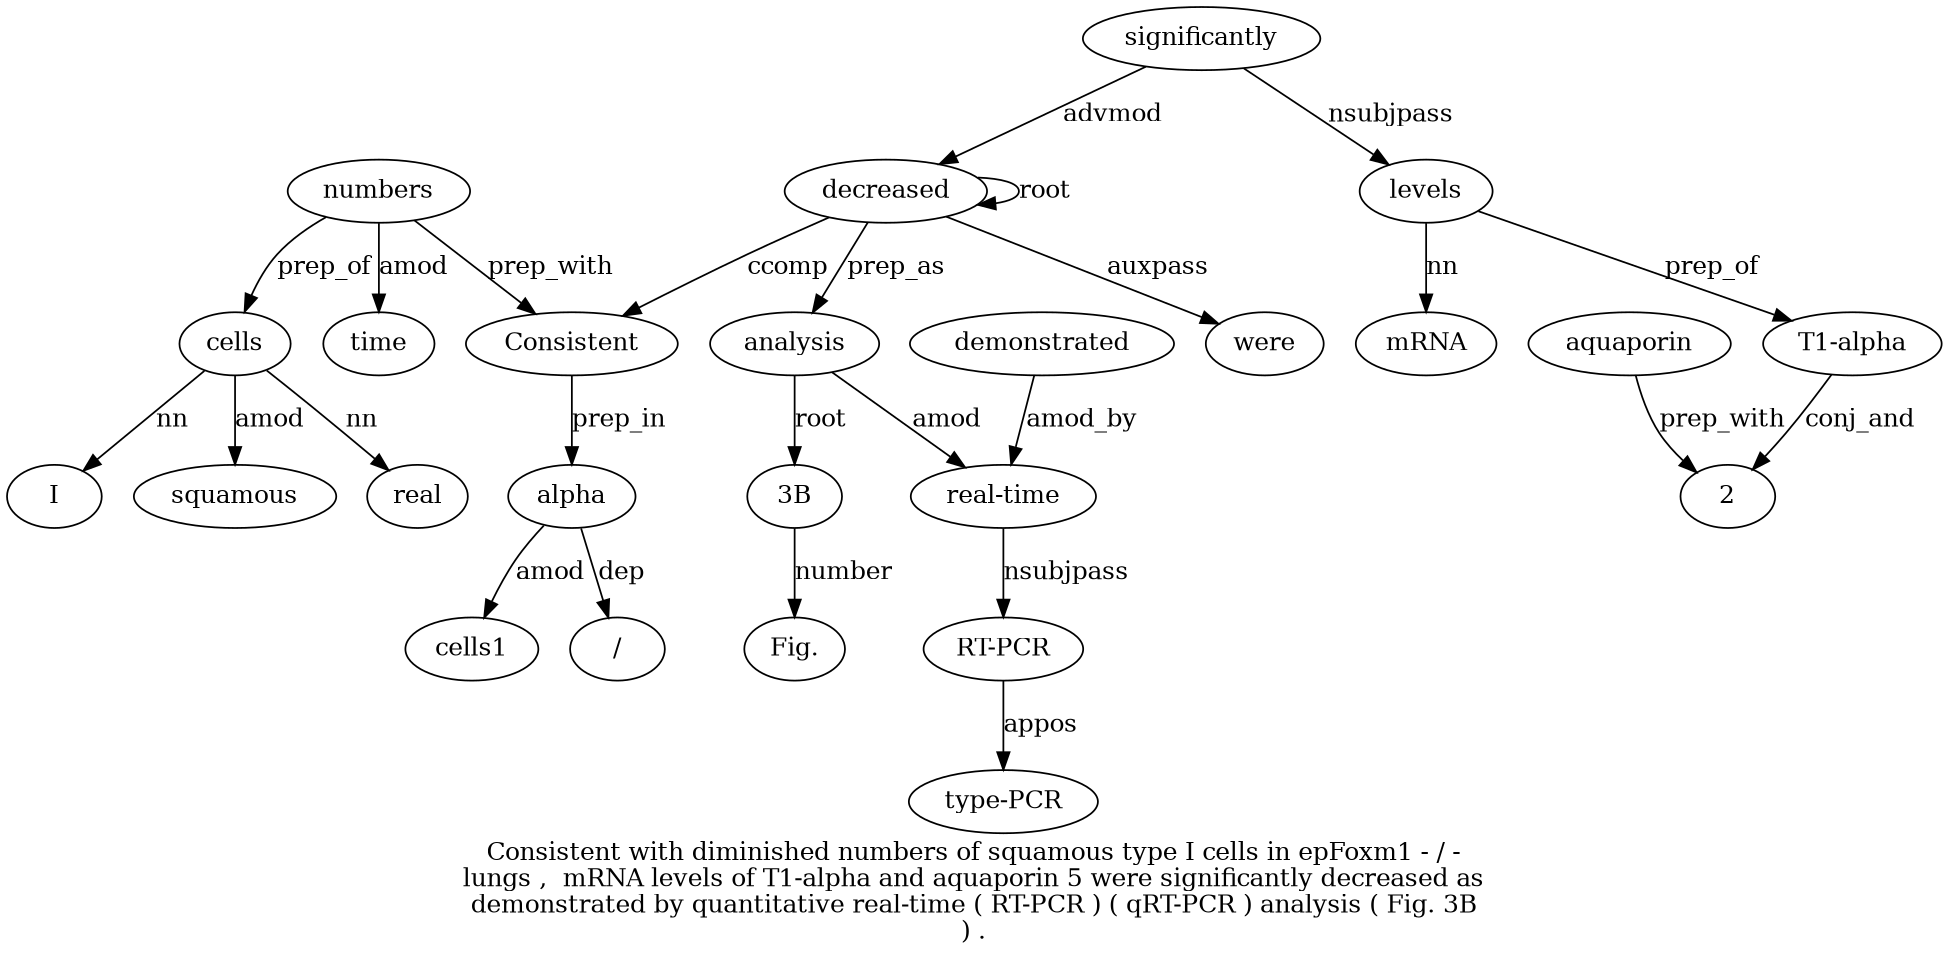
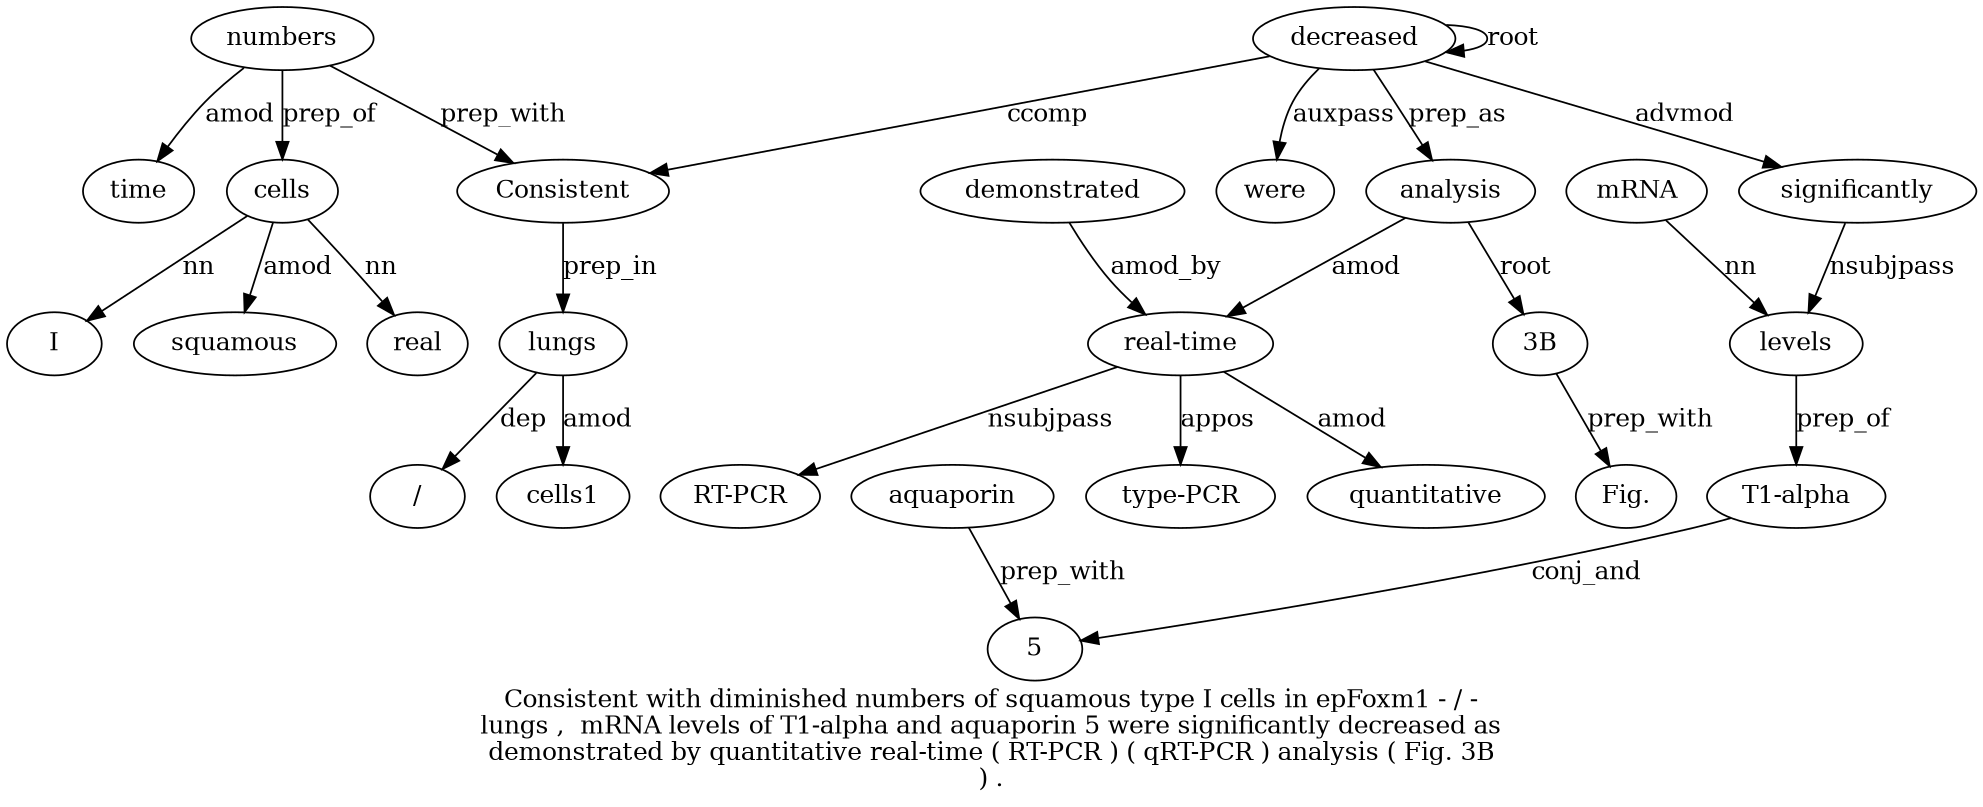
edge "significantly" -> "decreased": reversed
edge "levels" -> "mRNA": reversed
node "alpha": label "alpha" -> "lungs"
node "quantitative": added
node "2": label "2" -> "5"
edge "3B" -> "Fig.": label "number" -> "prep_with"
edge "RT-PCR" -> "type-PCR": now "real-time" -> "type-PCR"
